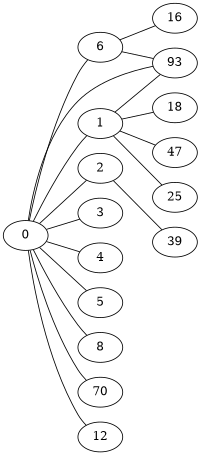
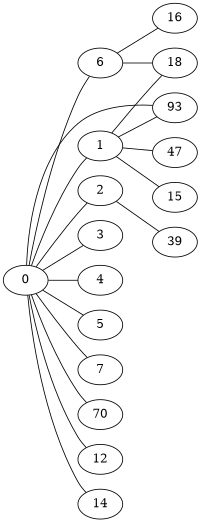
edge "6" -- "93": now "6" -- "18"
node "25": label "25" -> "15"
node "8": label "8" -> "7"
node "14": added
